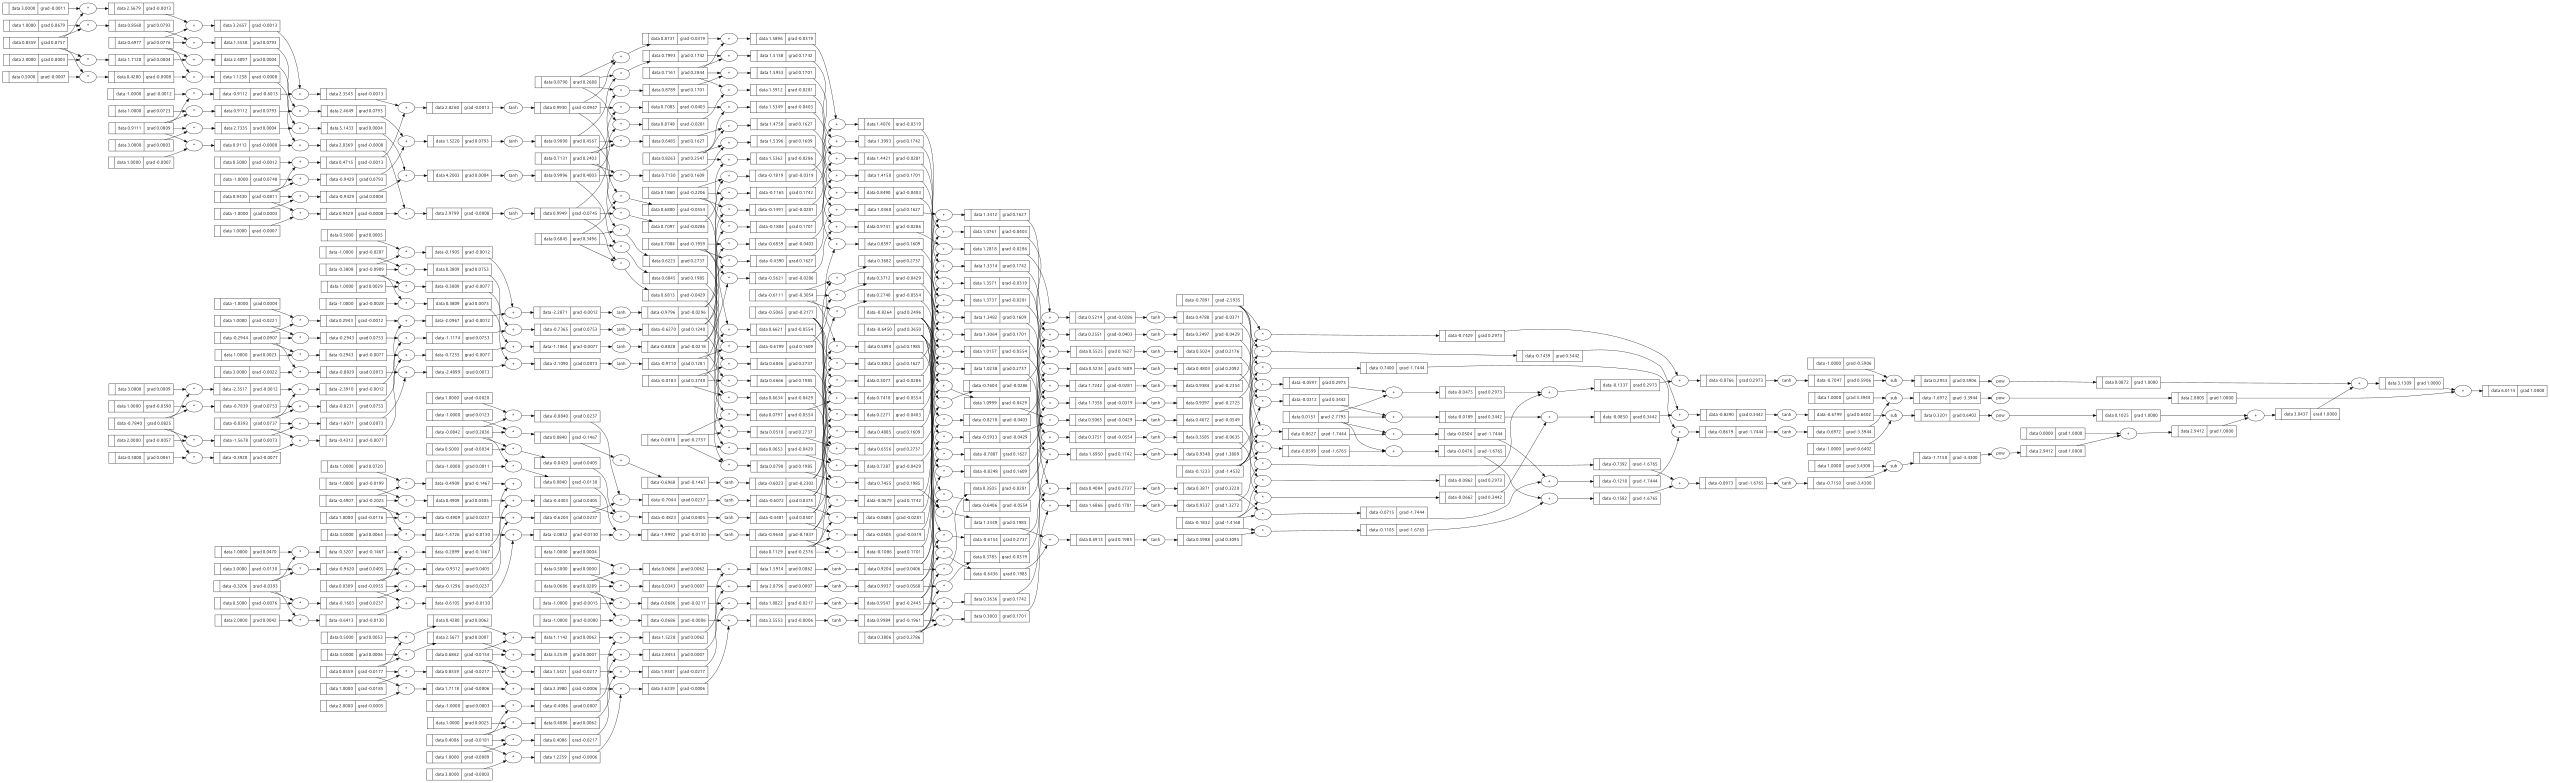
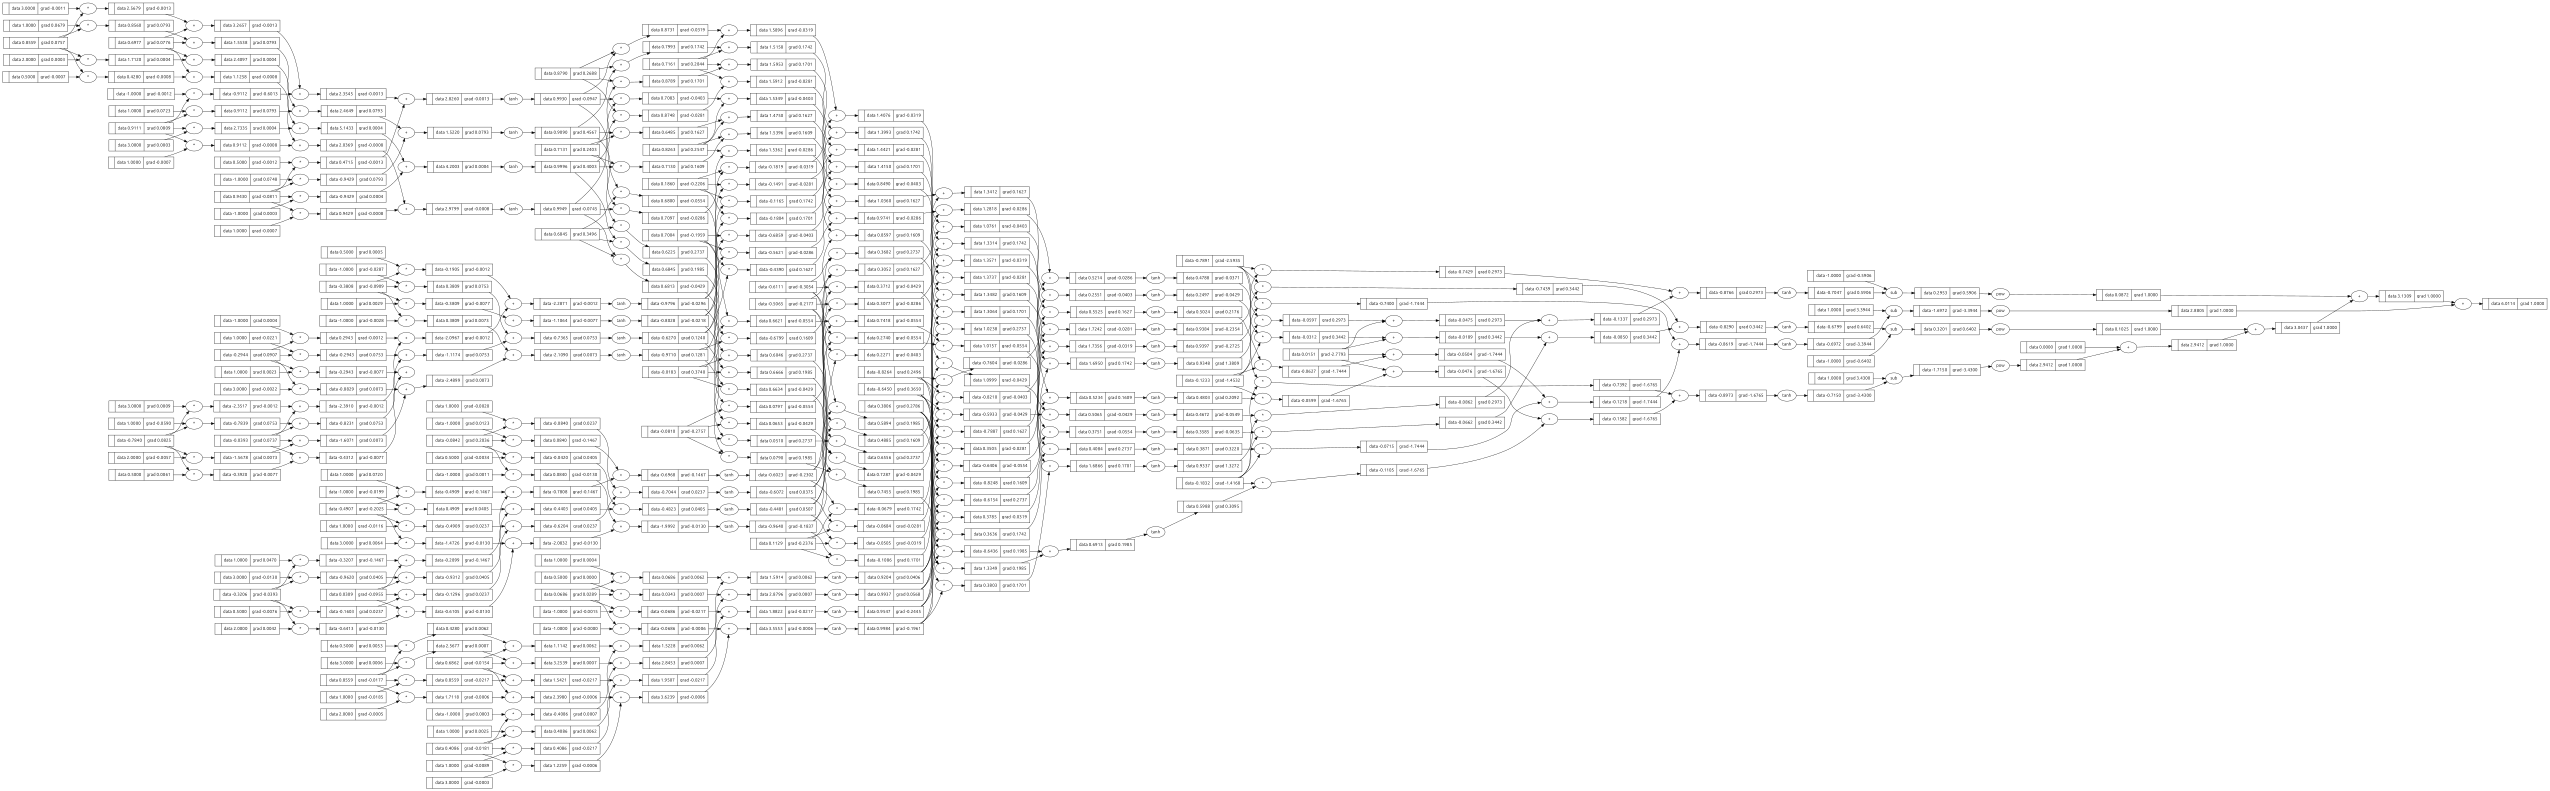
node "data -0.7255": removed
node "data -0.7808": added
